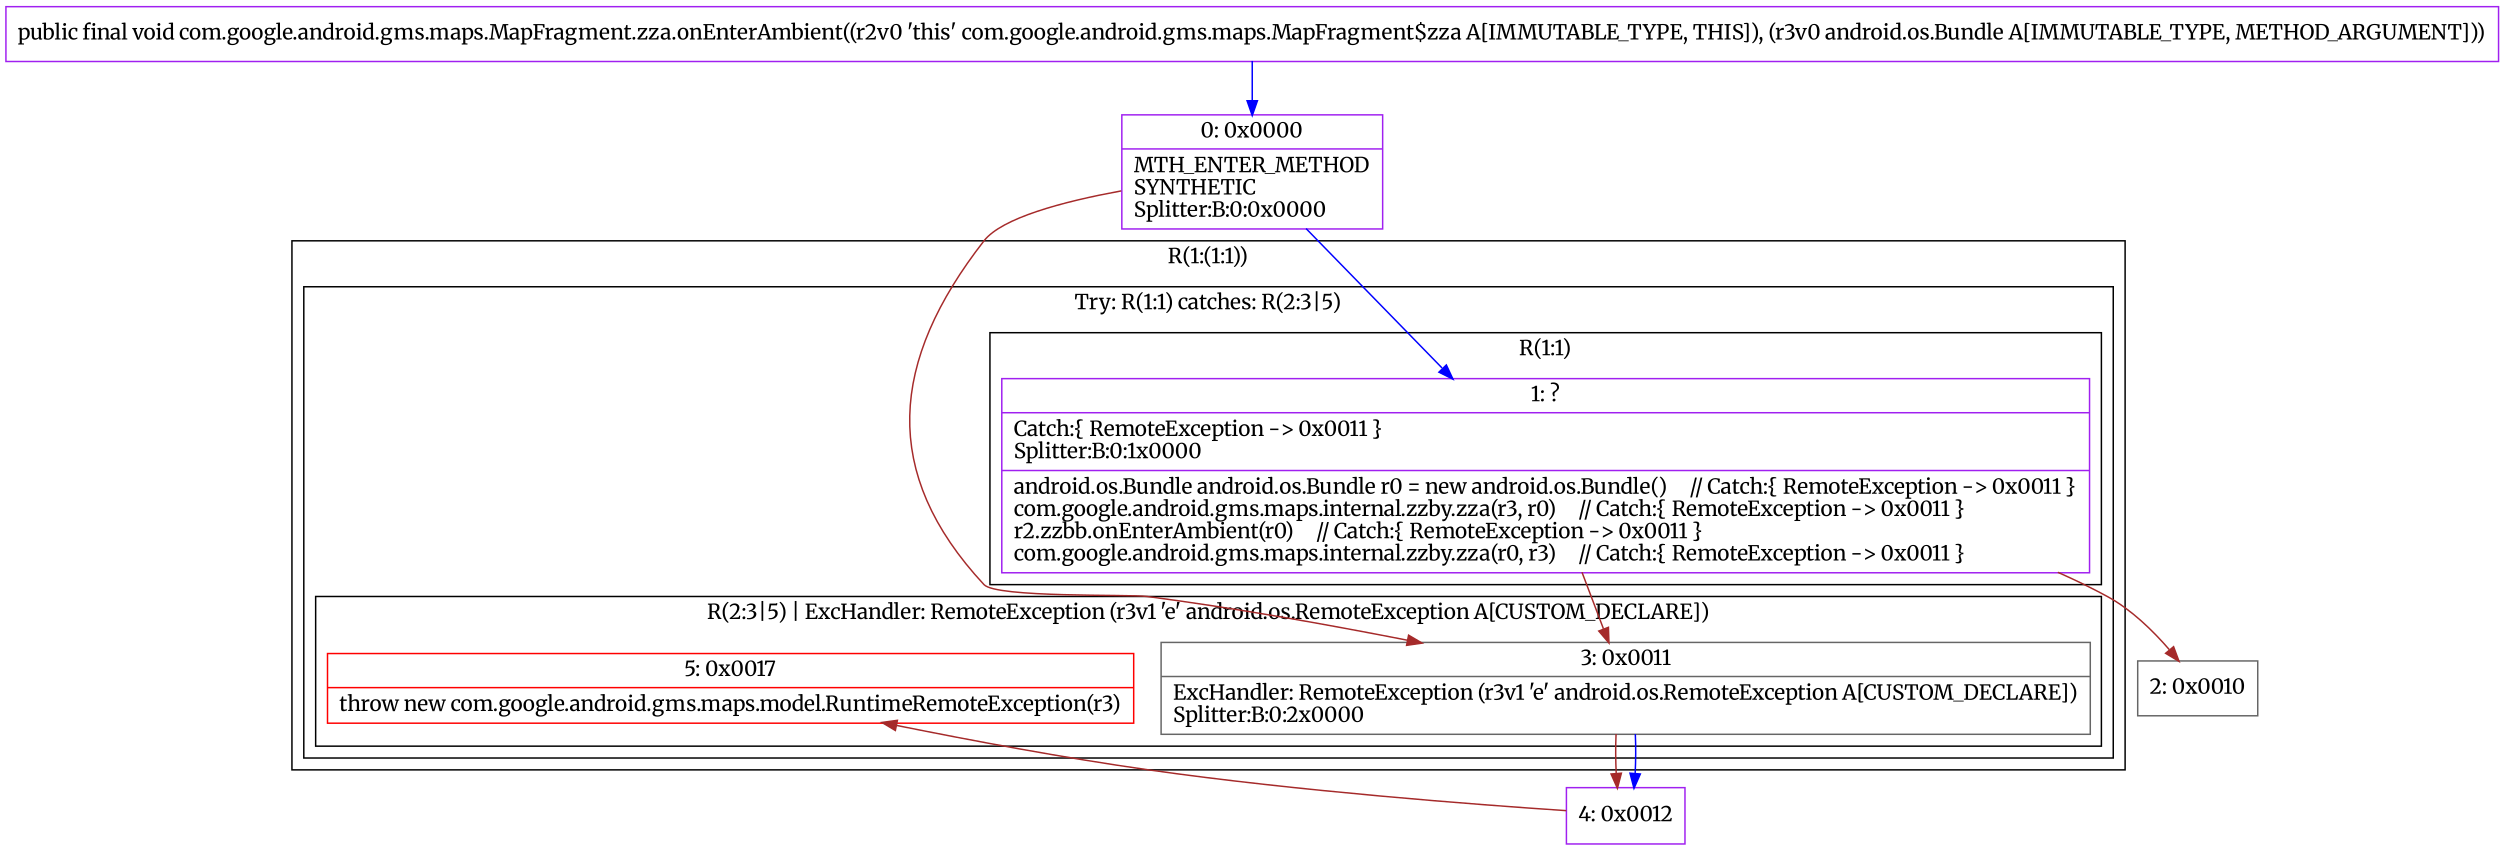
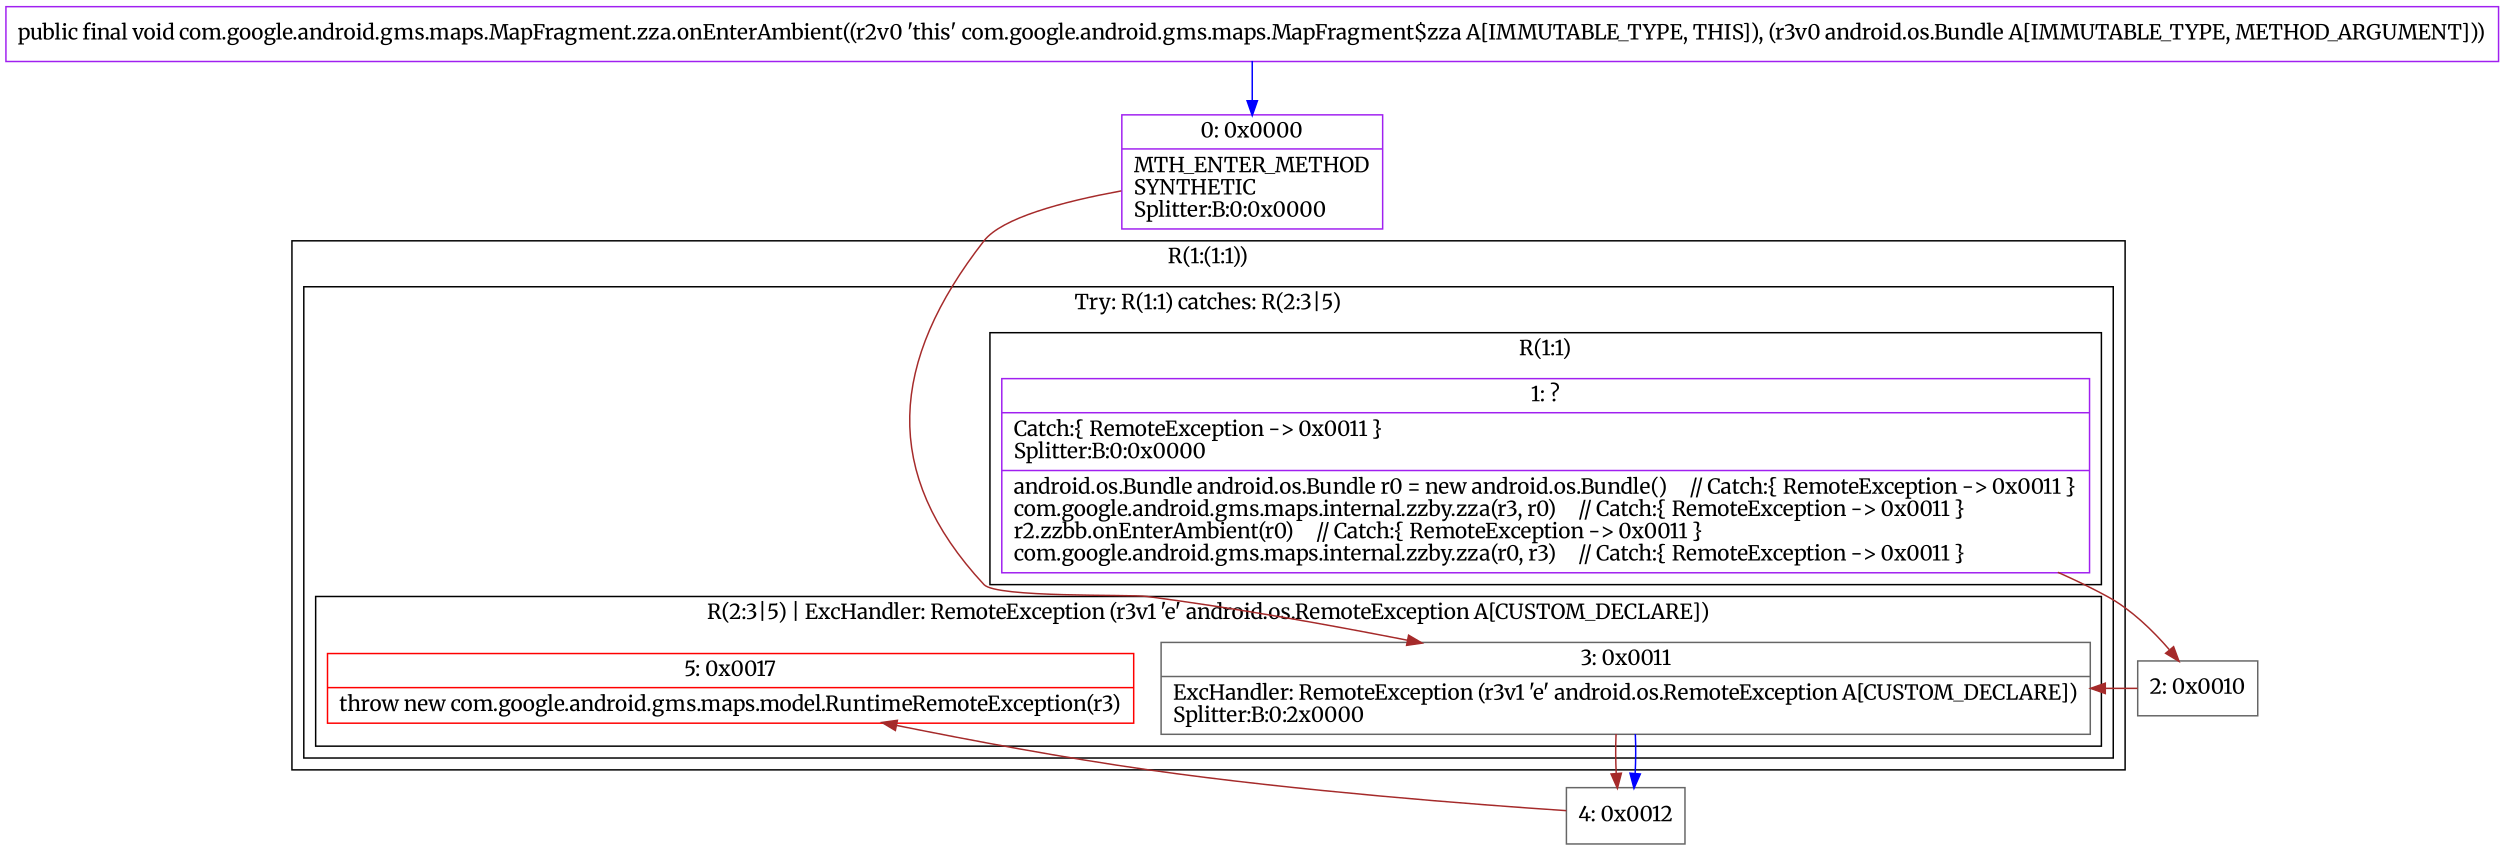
edge "0: 0x0000" -> "1: ?": removed
node "1: ?": text "Splitter:B:0:1x0000" -> "Splitter:B:0:0x0000"
edge "1: ?" -> "3: 0x0011": now "2: 0x0010" -> "3: 0x0011"
node "4: 0x0012": color purple -> gray40
